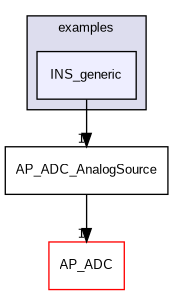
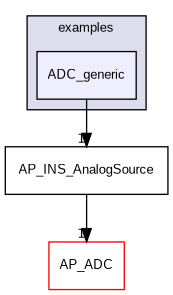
node "INS_generic": label "INS_generic" -> "ADC_generic"
node "AP_ADC_AnalogSource": label "AP_ADC_AnalogSource" -> "AP_INS_AnalogSource"
